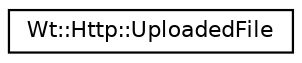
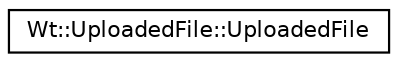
node "Wt::Http::UploadedFile": label "Wt::Http::UploadedFile" -> "Wt::UploadedFile::UploadedFile"
